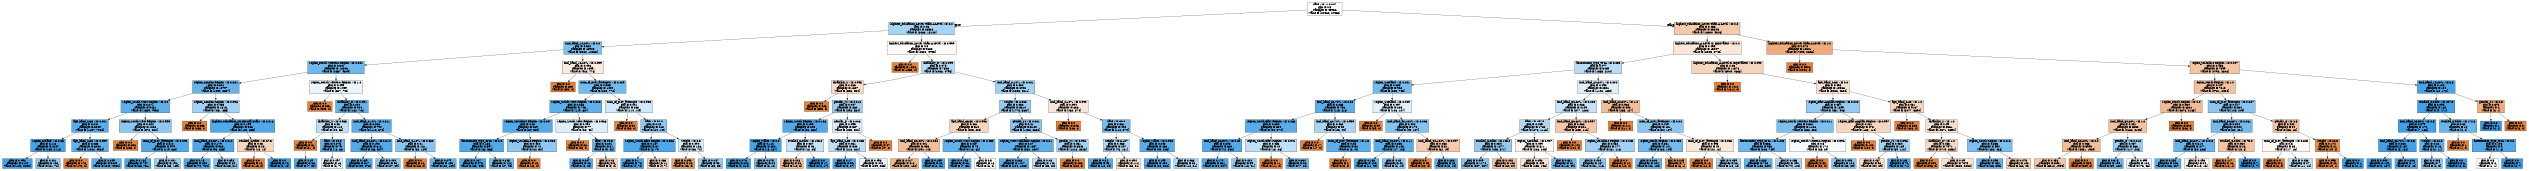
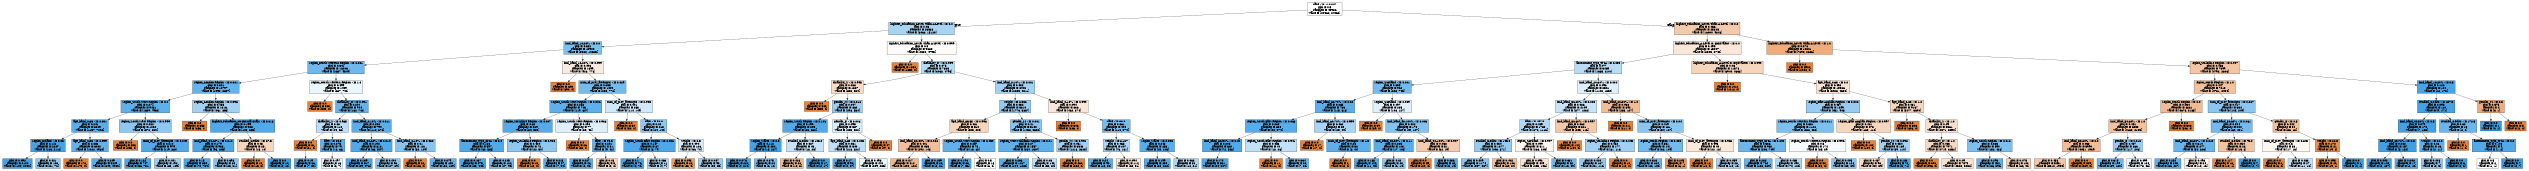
node "gini = 0.215 samples = 57 value = [7, 50]": added
node "gini = 0.463 samples = 11 value = [4, 7]": fillcolor #e5813953 -> #399de56d
node "gini = 0.424 samples = 59 value = [18, 41]": removed
